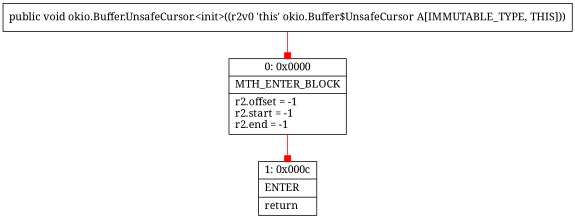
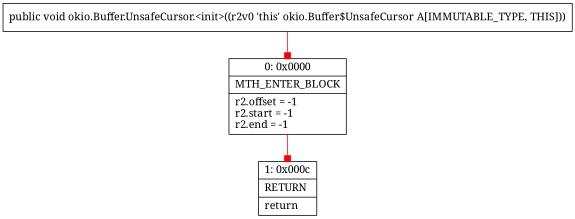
node "1: 0x000c": text "ENTER" -> "RETURN"
